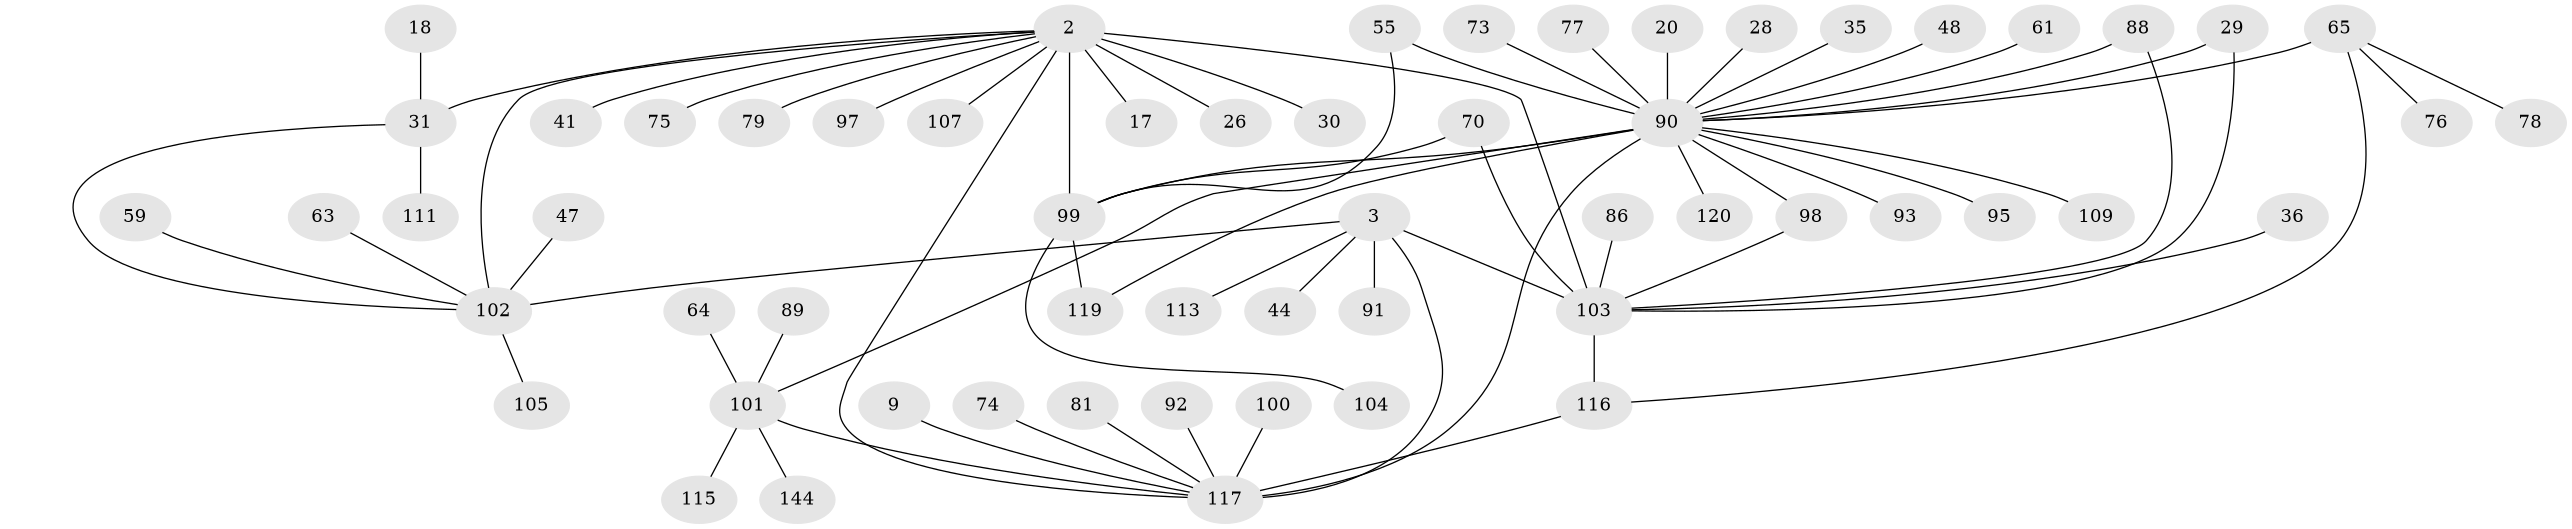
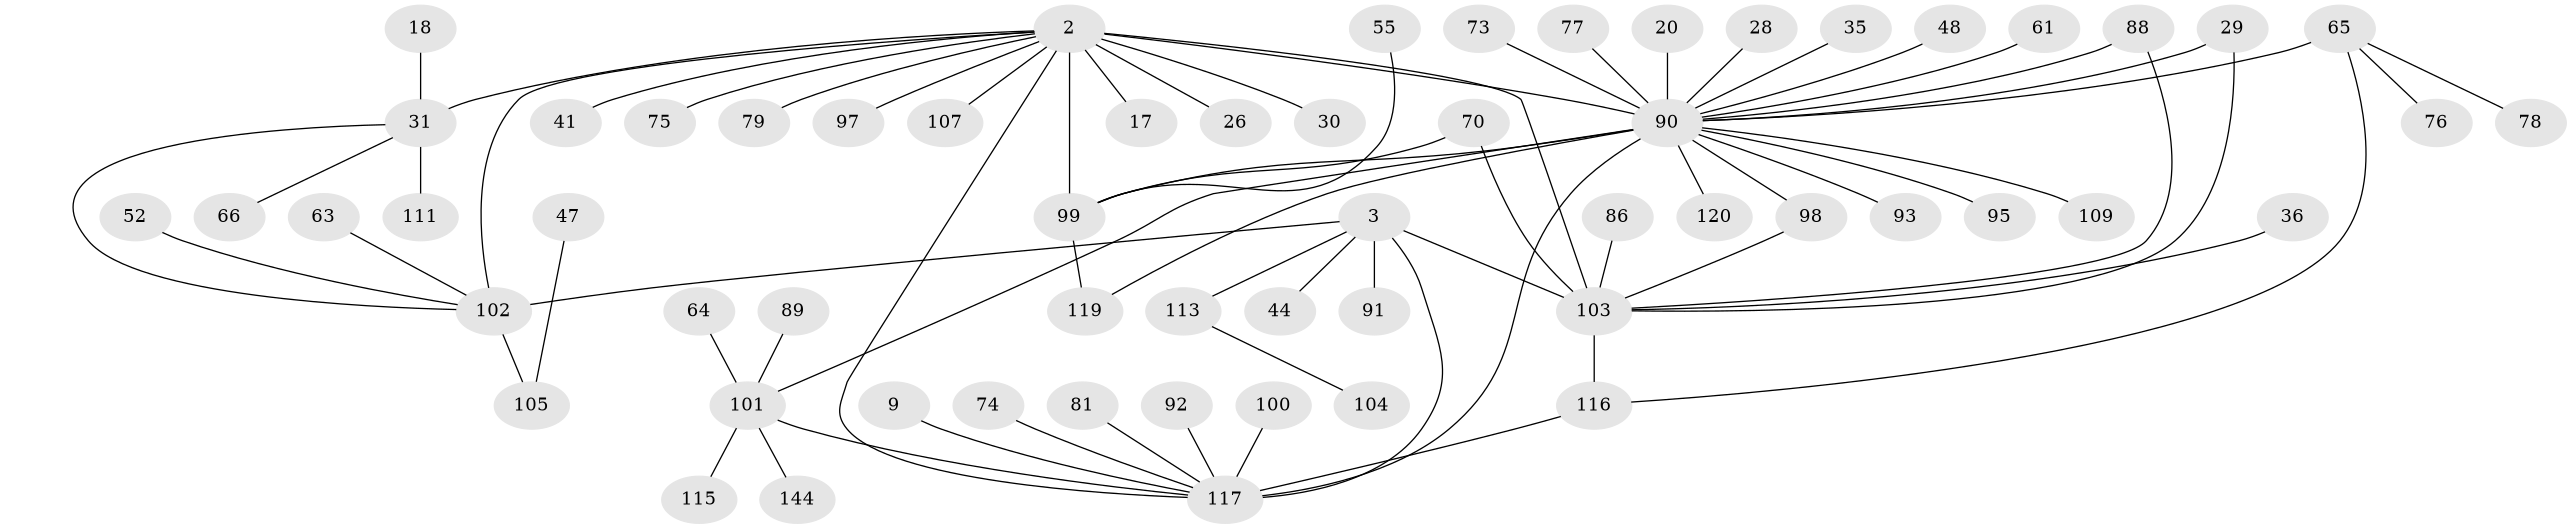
edge "55" -- "90": now "2" -- "90"
node "59": label "59" -> "52"
node "66": added
edge "47" -- "102": now "47" -- "105"
edge "99" -- "104": now "113" -- "104"
